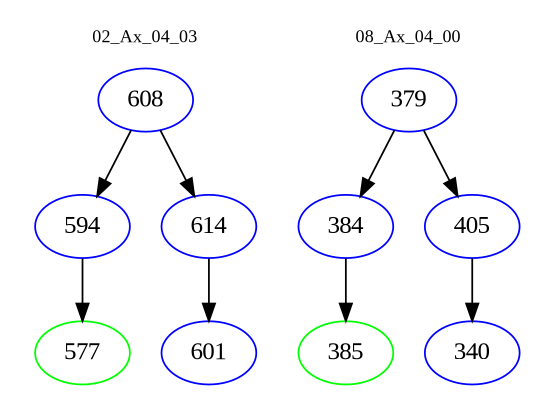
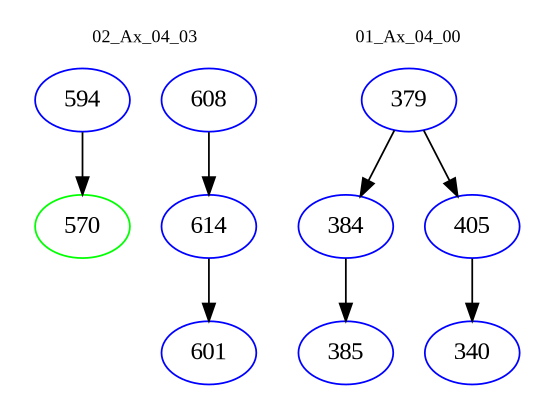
cluster "08_Ax_04_00": label "08_Ax_04_00" -> "01_Ax_04_00"
edge "608" -> "594": removed
node "577": label "577" -> "570"
node "385": color green -> blue
